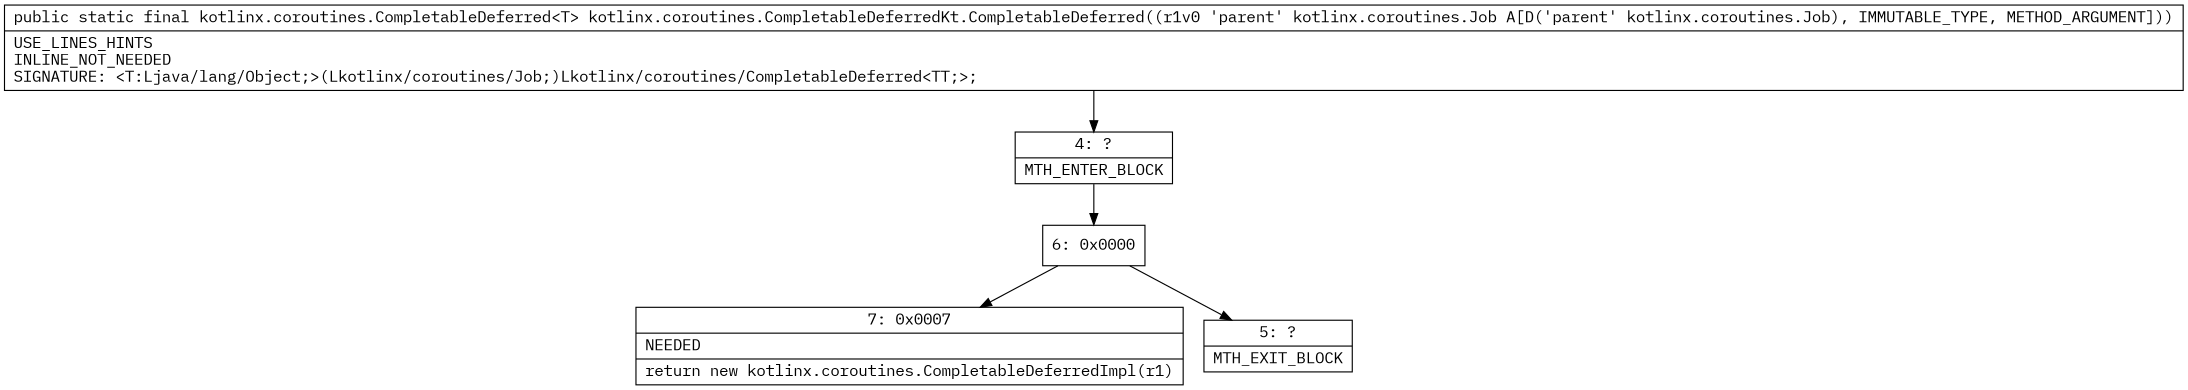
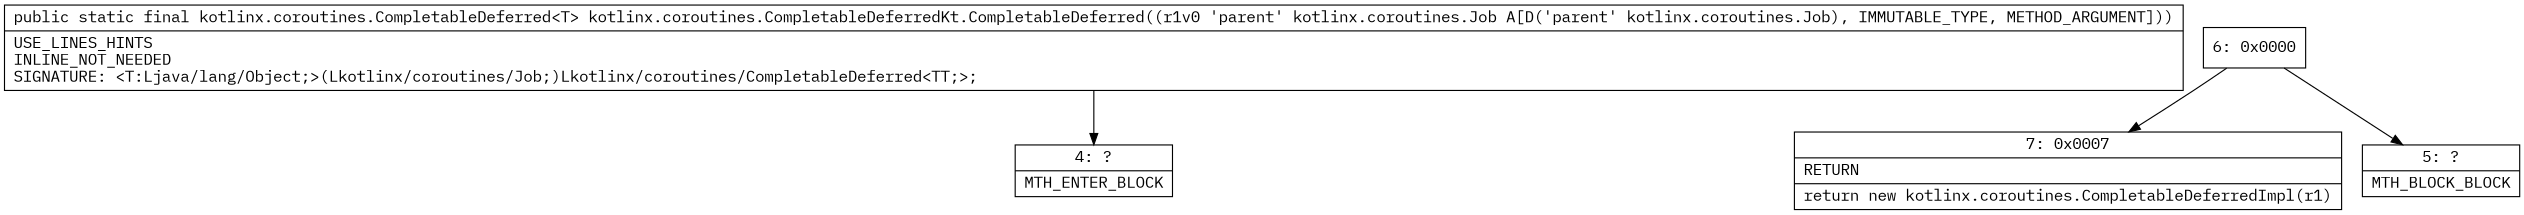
edge "4: ?" -> "6: 0x0000": removed
node "7: 0x0007": text "NEEDED" -> "RETURN"
node "5: ?": text "MTH_EXIT_BLOCK" -> "MTH_BLOCK_BLOCK"
